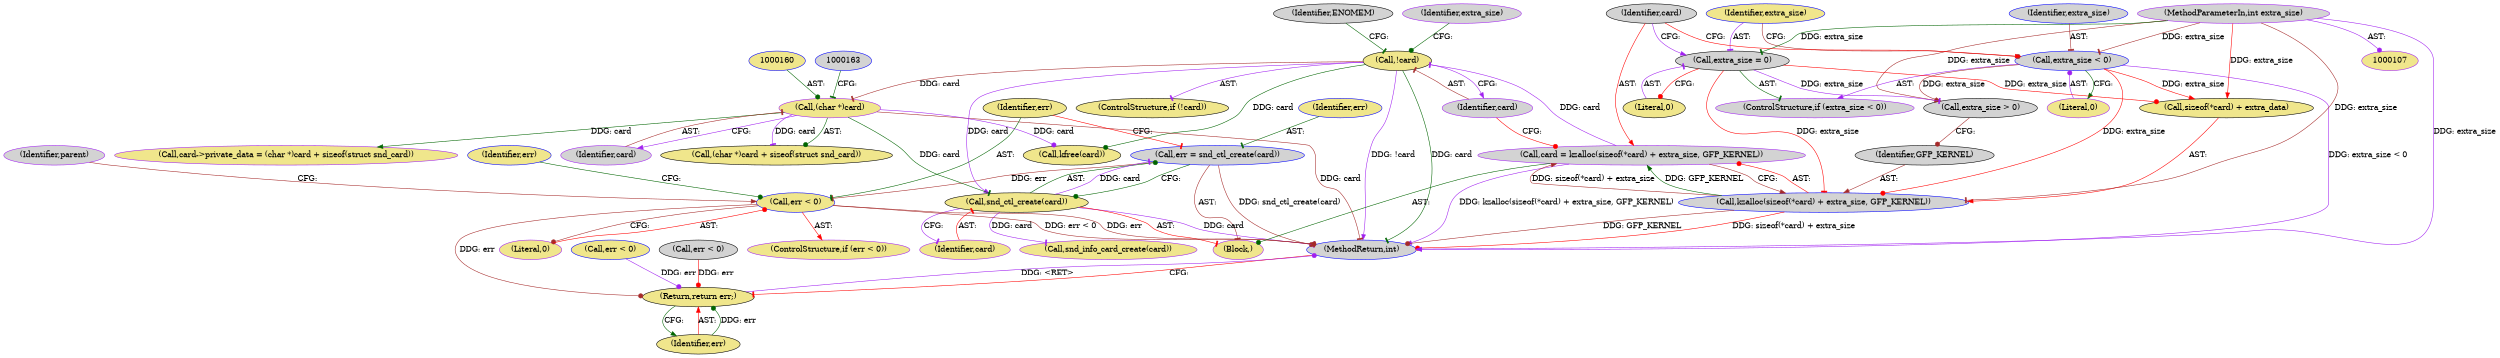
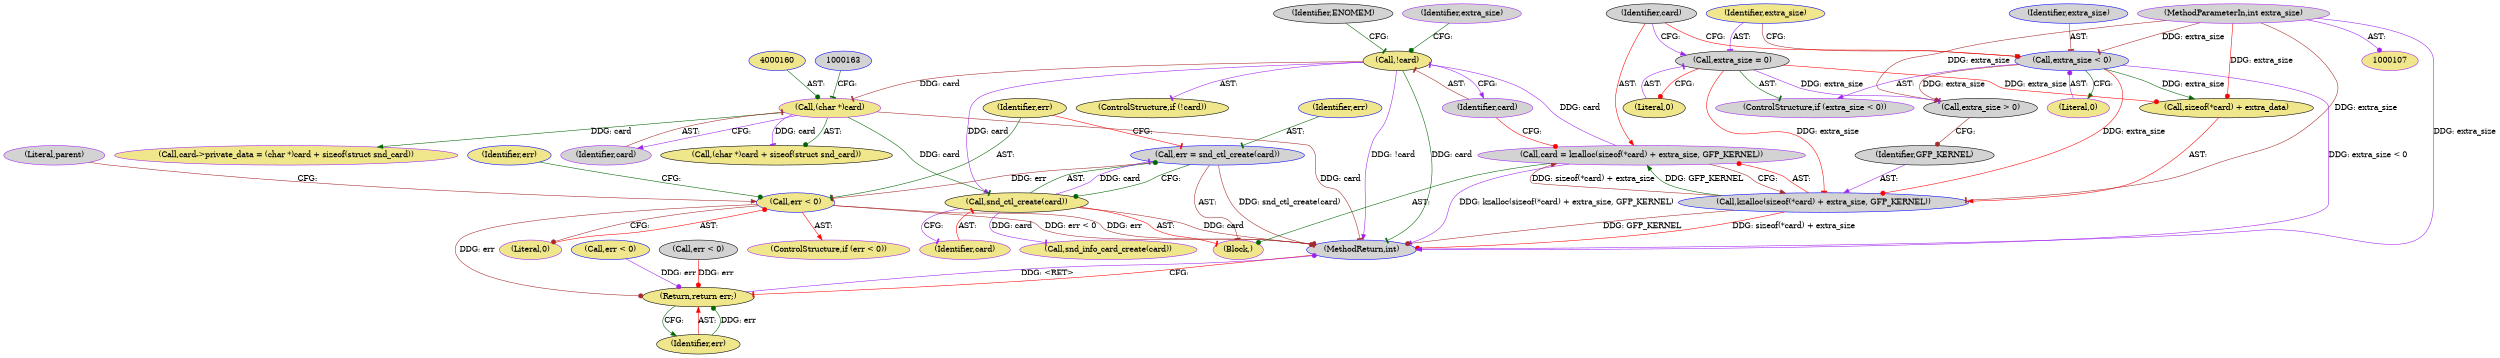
edge "(MethodParameterIn,int extra_size)" -> "(Call,extra_size = 0)": removed, label "DDG: extra_size"
edge "(MethodParameterIn,int extra_size)" -> "(Call,sizeof(*card) + extra_data)": arrowhead normal -> dot
node "1000160": label "1000160" -> "4000160"
edge "(Call,extra_size < 0)" -> "(Call,sizeof(*card) + extra_data)": color red -> darkgreen
node "(Identifier,parent)": label "(Identifier,parent)" -> "(Literal,parent)"
node "(Call,kfree(card))": removed
edge "(Identifier,GFP_KERNEL)" -> "(Call,kzalloc(sizeof(*card) + extra_size, GFP_KERNEL))": color brown -> purple
edge "(Call,snd_ctl_create(card))" -> "(MethodReturn,int)": color purple -> brown
